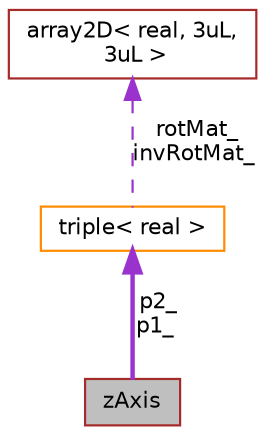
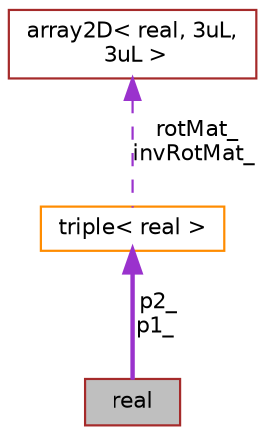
node "zAxis": label "zAxis" -> "real"
